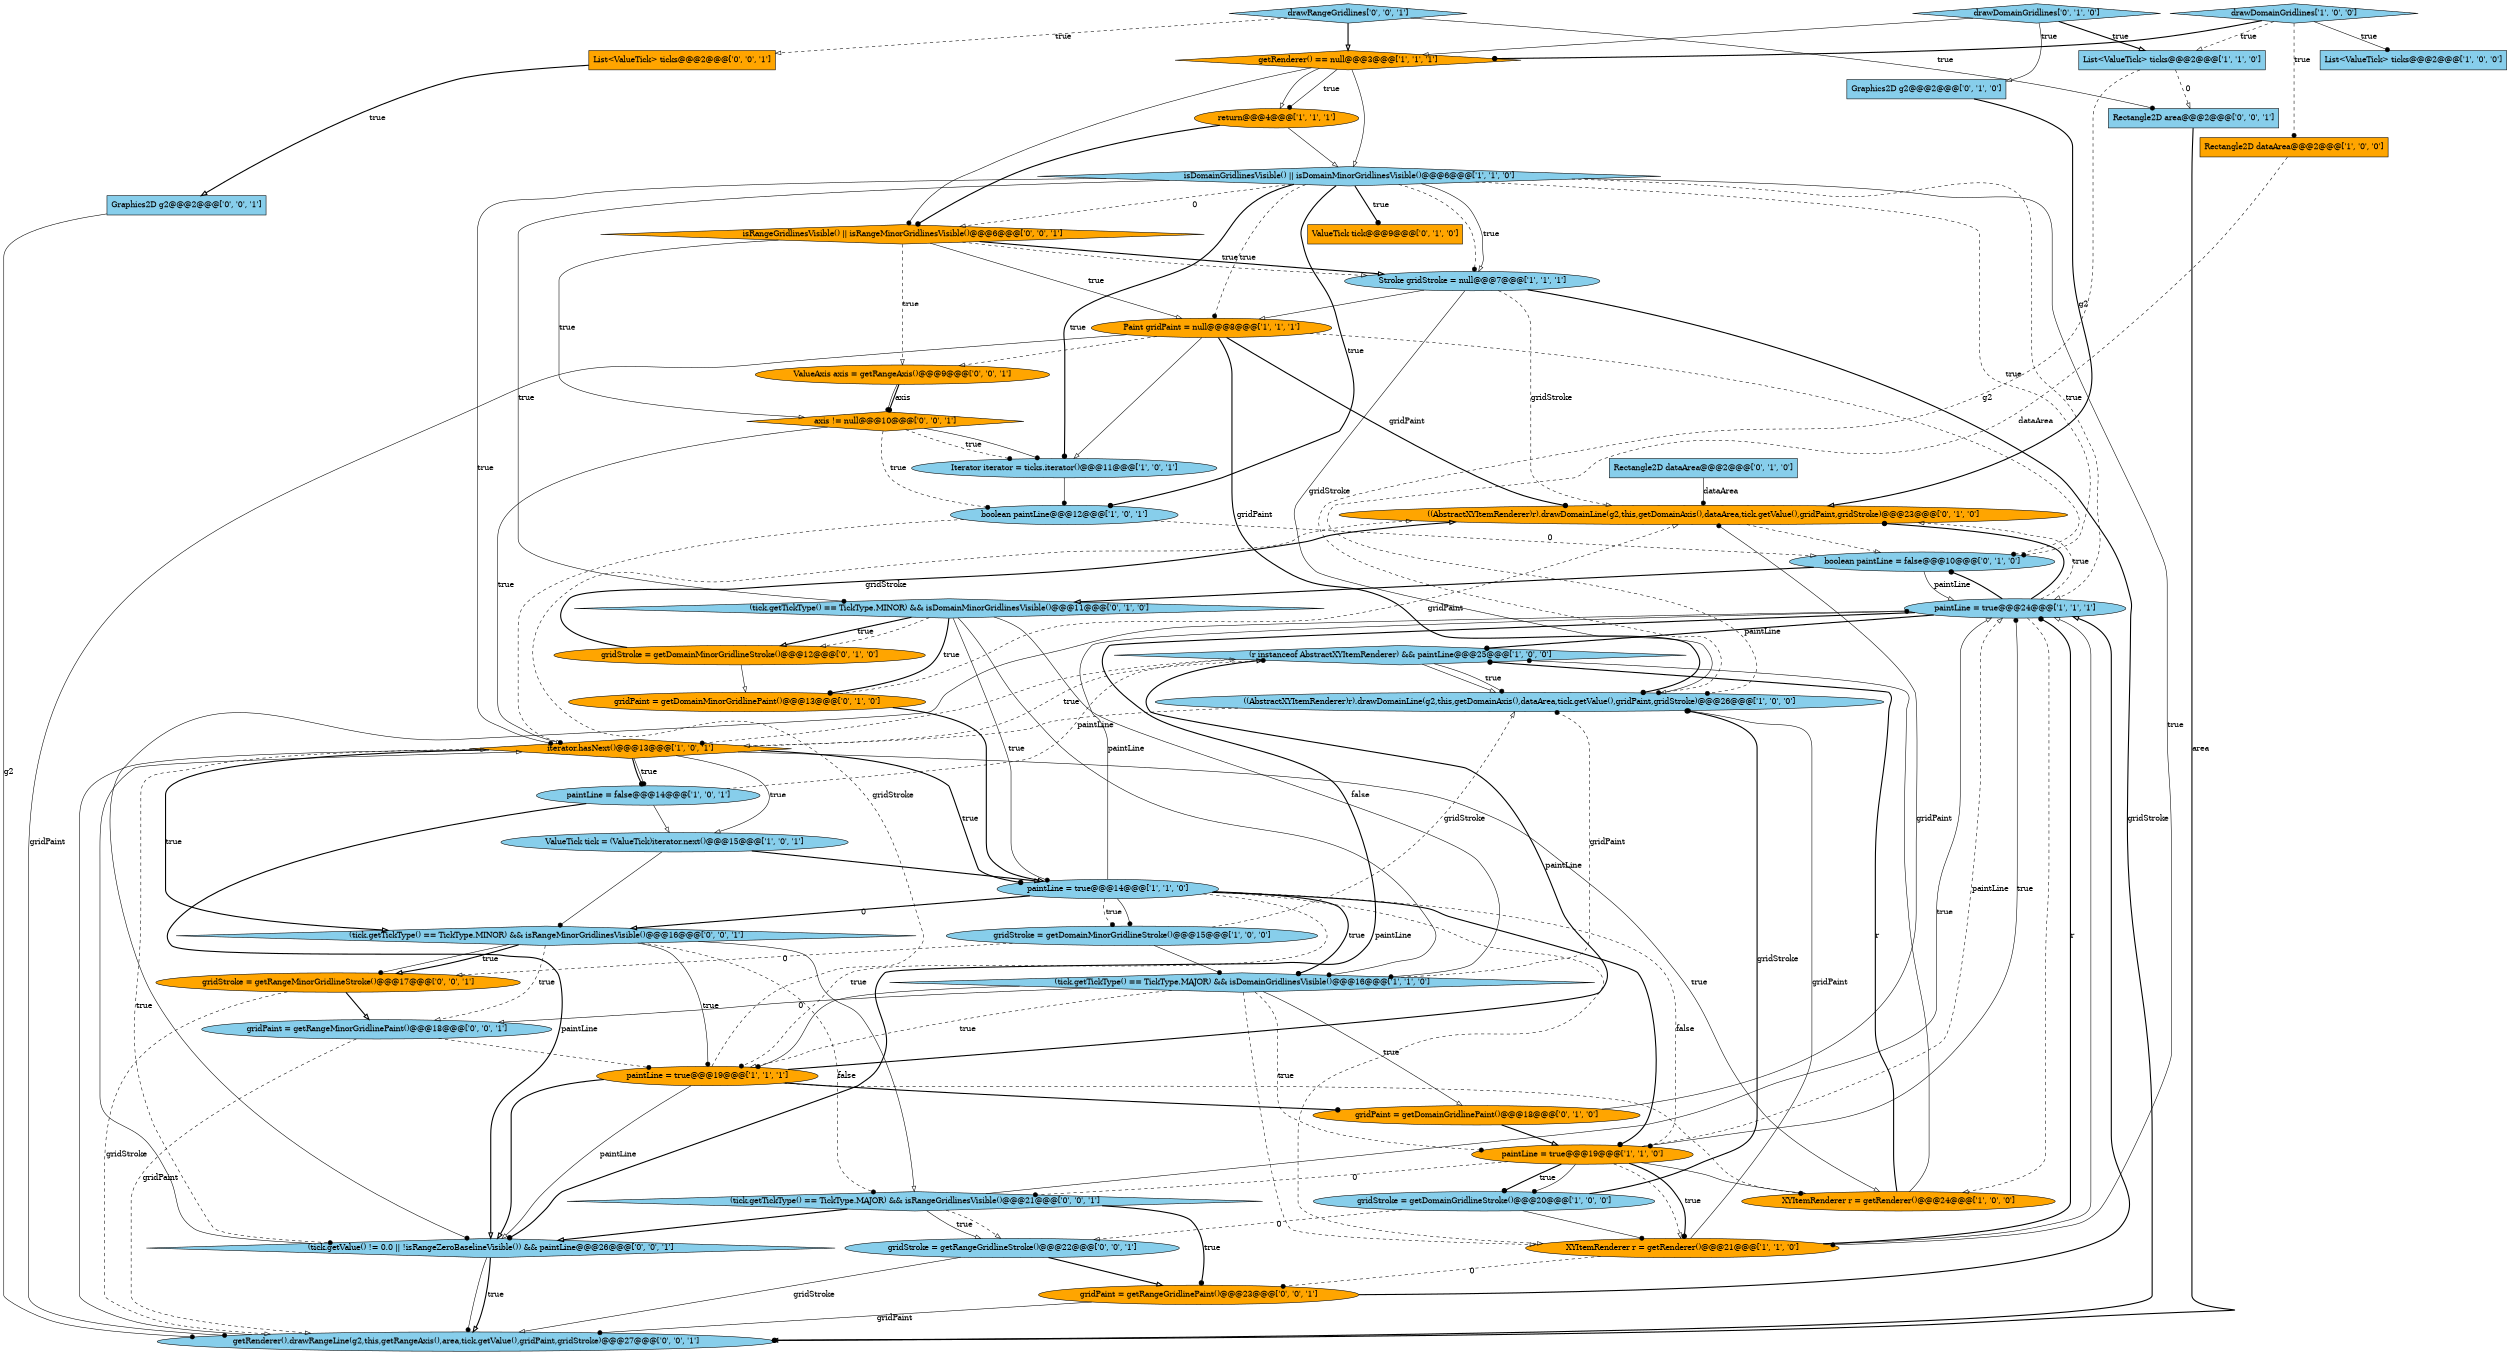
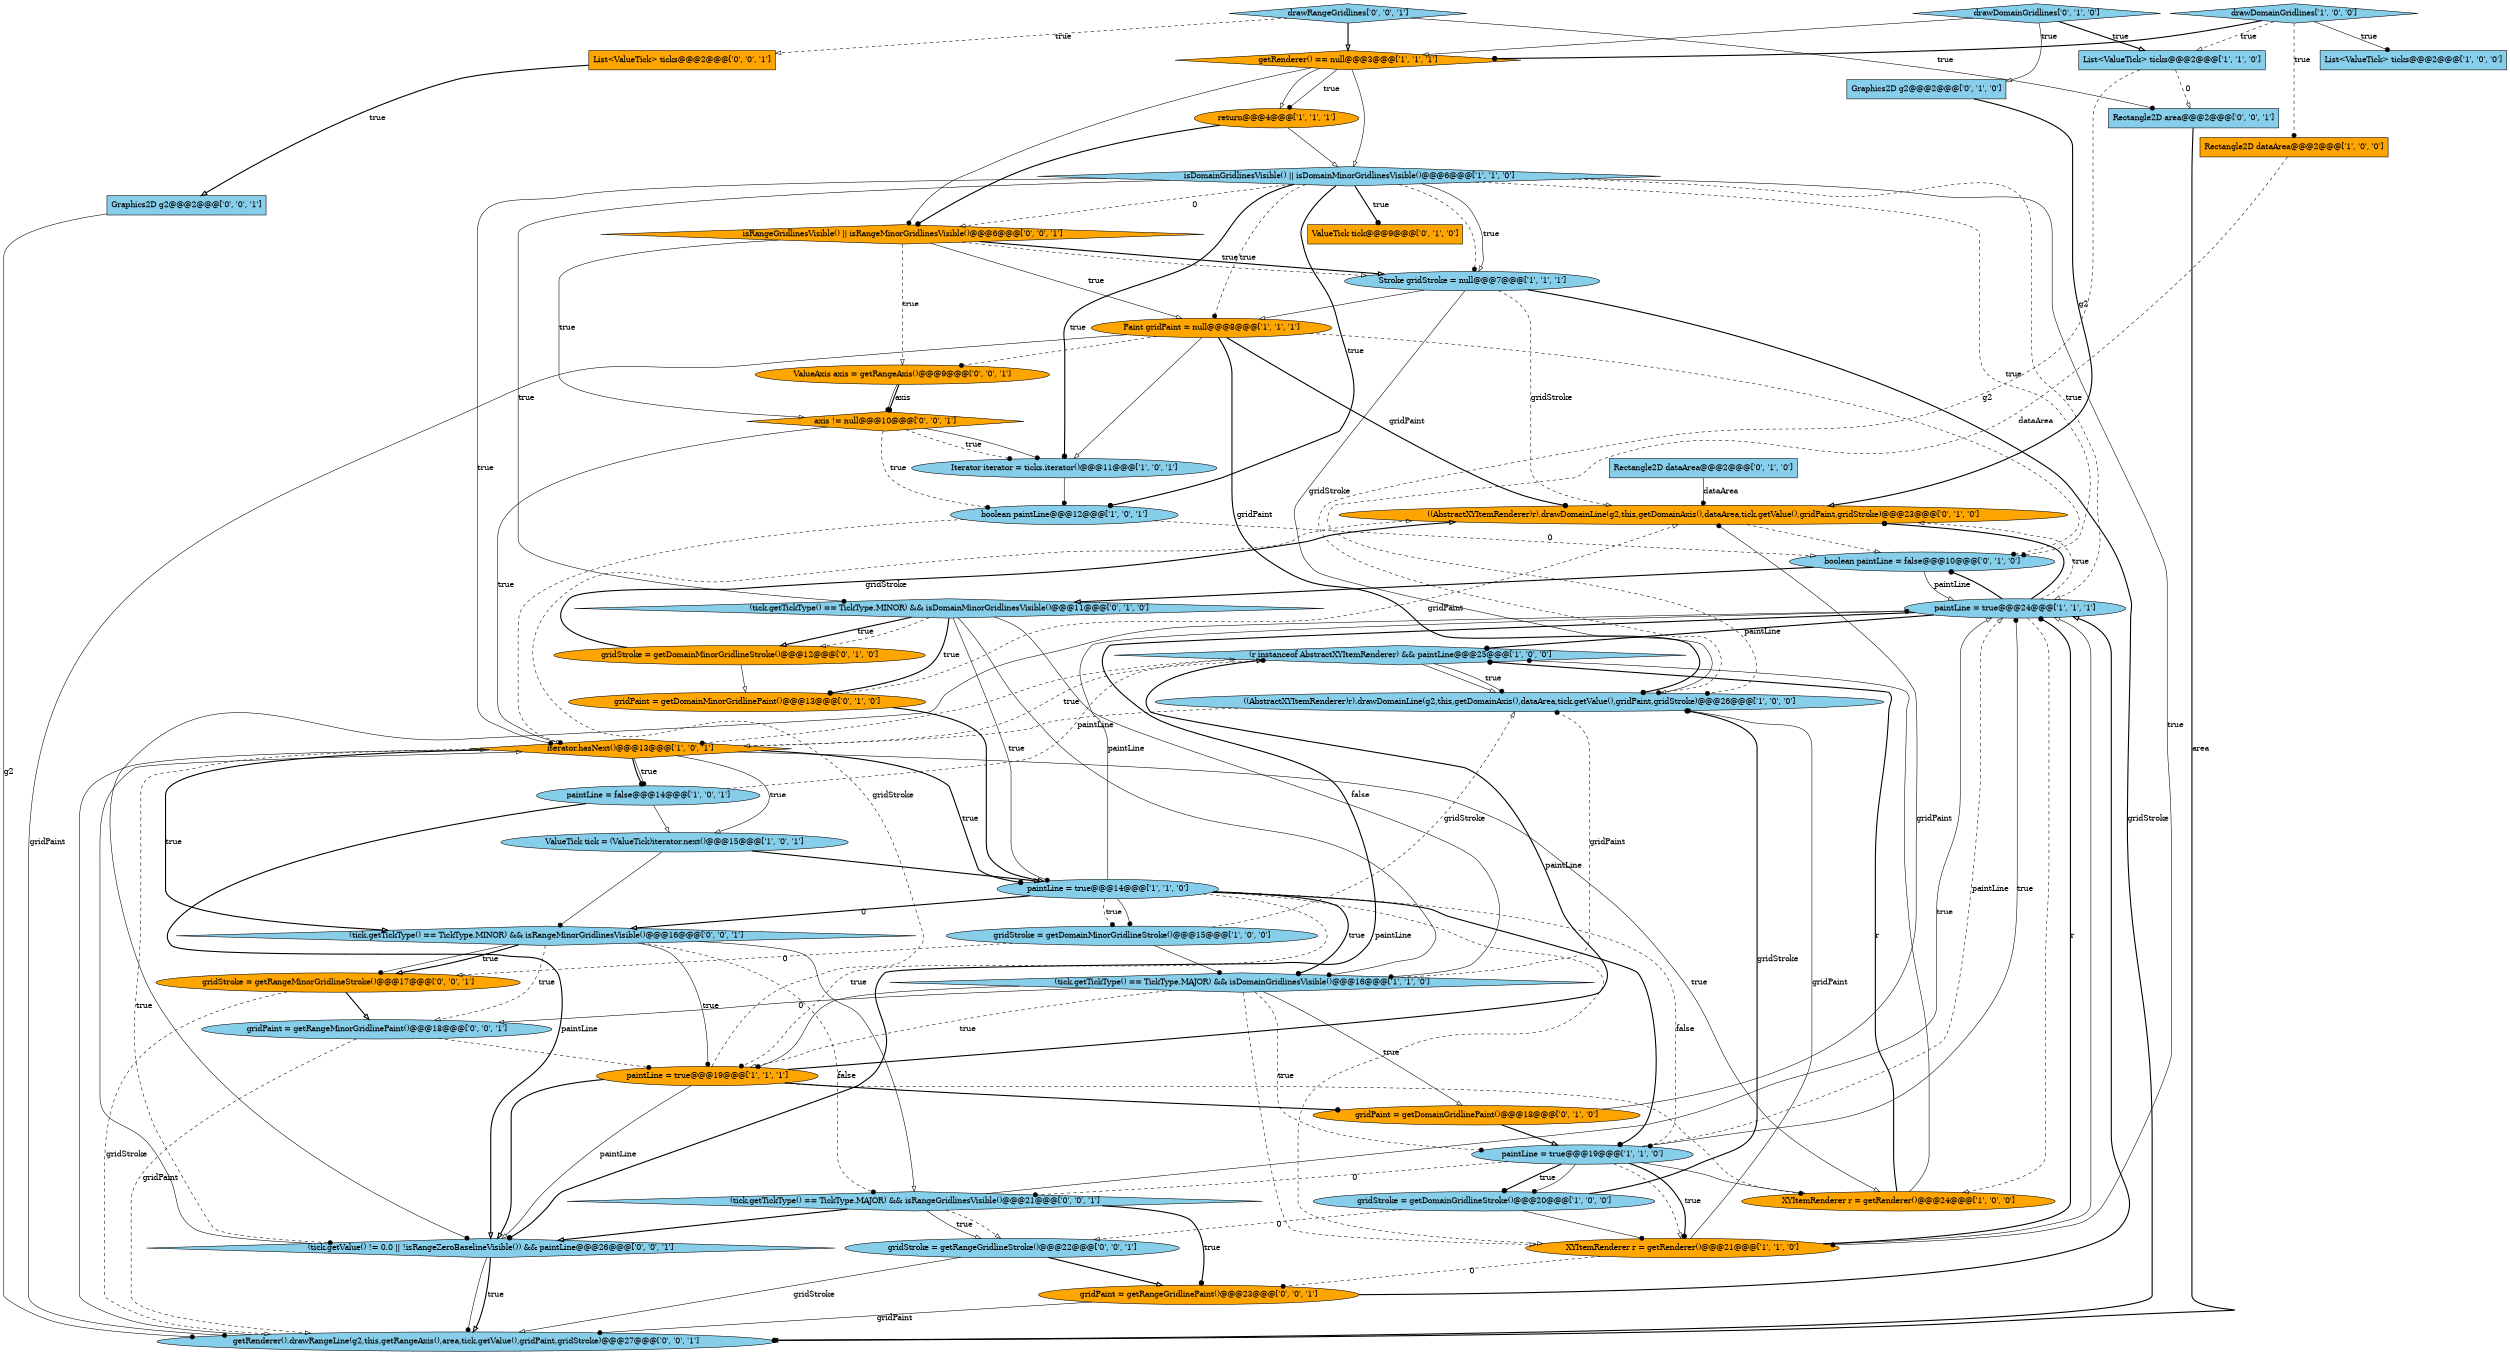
edge "Paint gridPaint = null@@@8@@@['1', '1', '1']" -> "ValueAxis axis = getRangeAxis()@@@9@@@['0', '0', '1']": arrowhead onormal -> dot
node "paintLine = true@@@19@@@['1', '1', '0']": fillcolor orange -> skyblue
